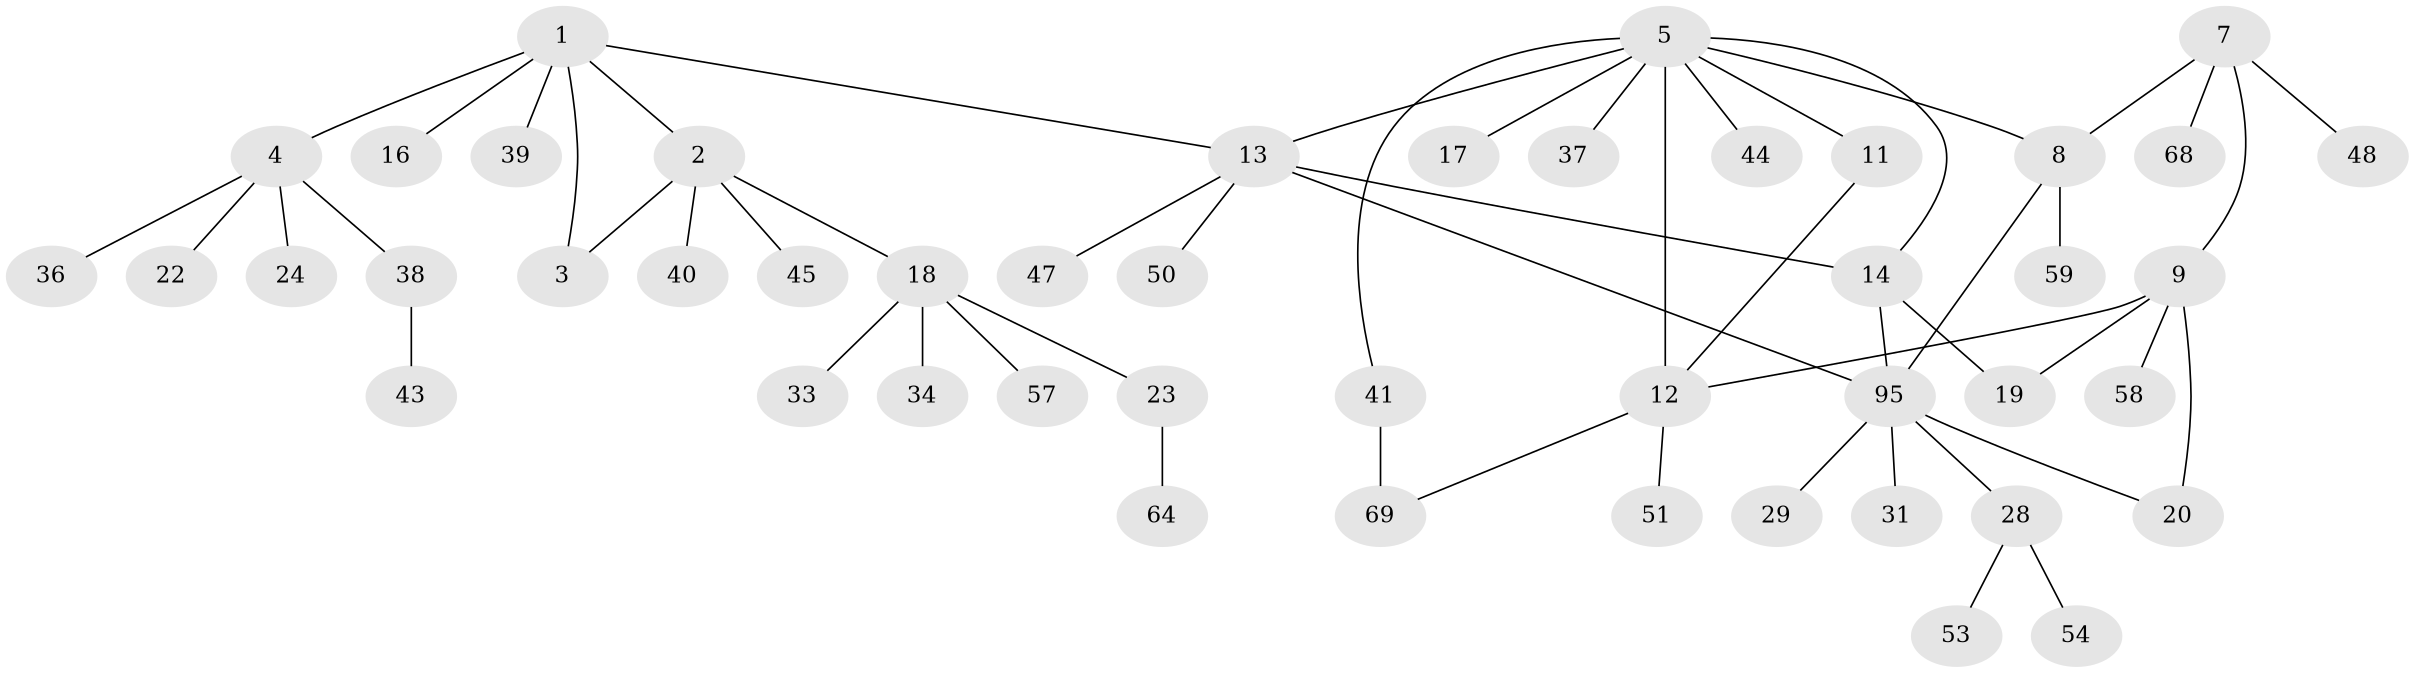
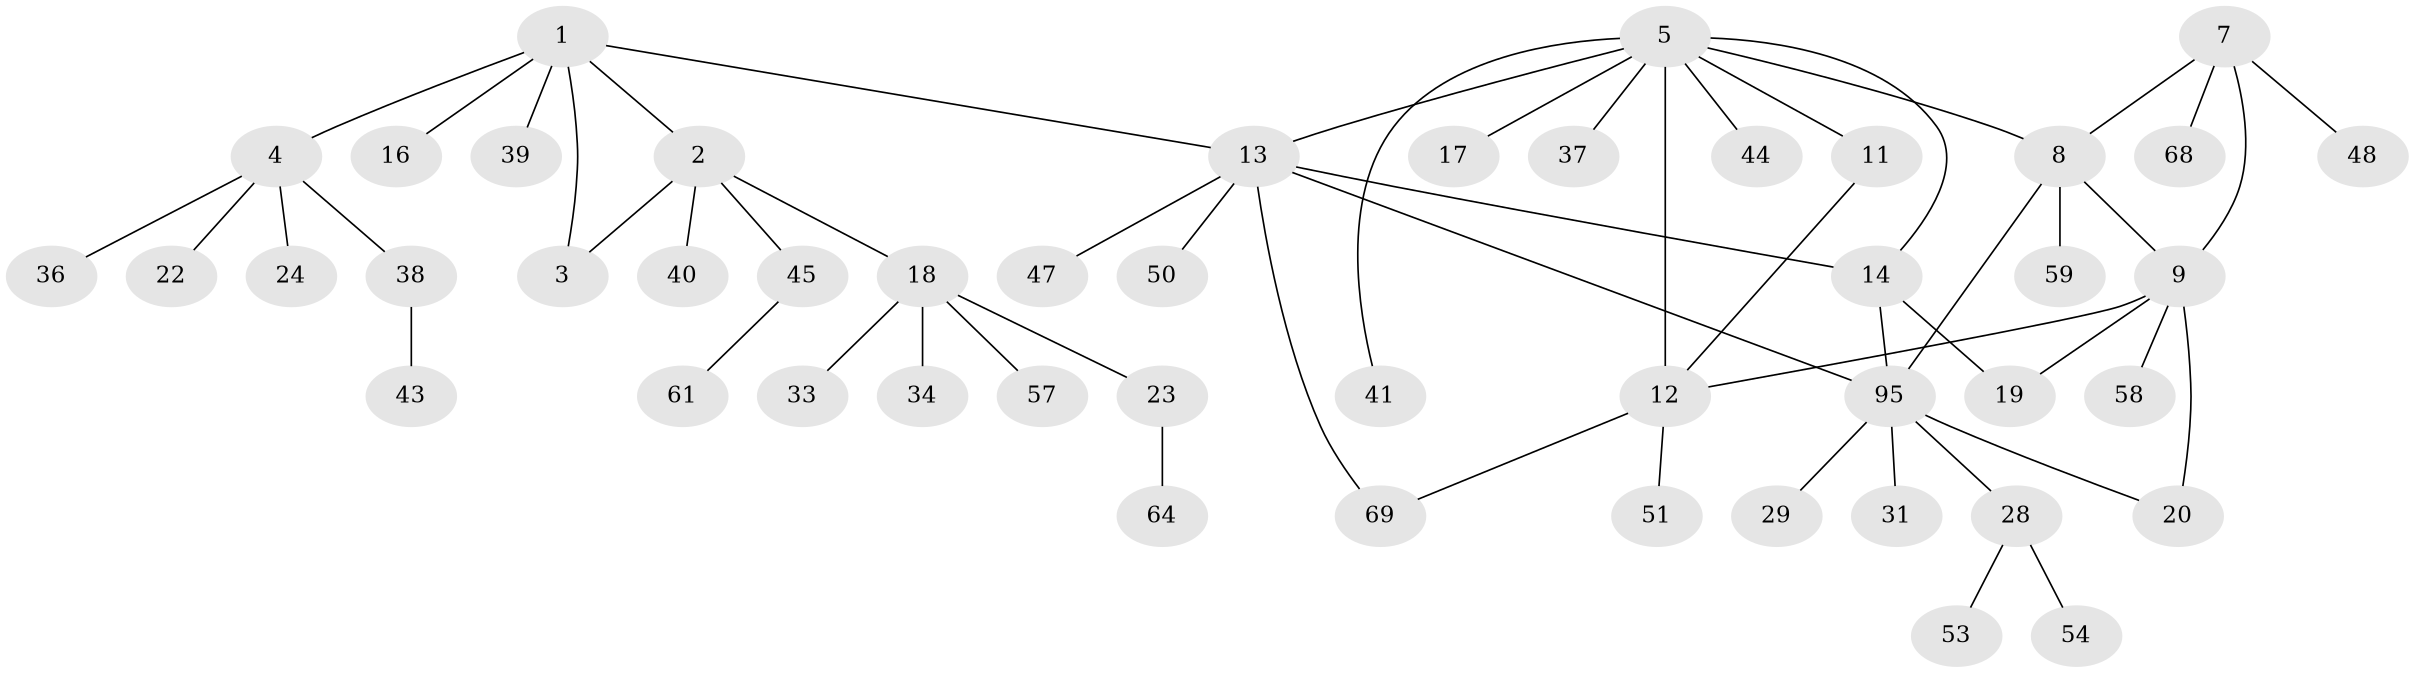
edge "8" -- "9": added
node "61": added
edge "41" -- "69": now "13" -- "69"
